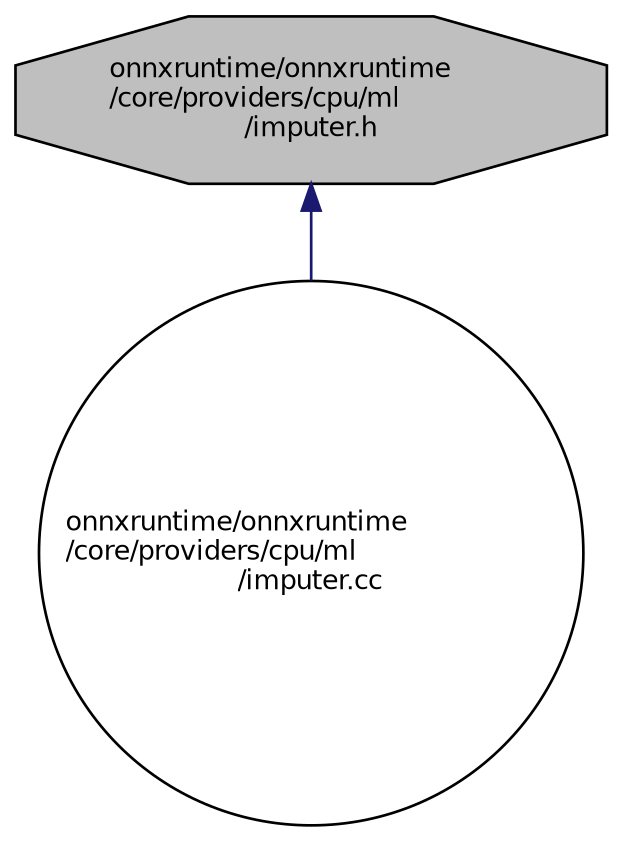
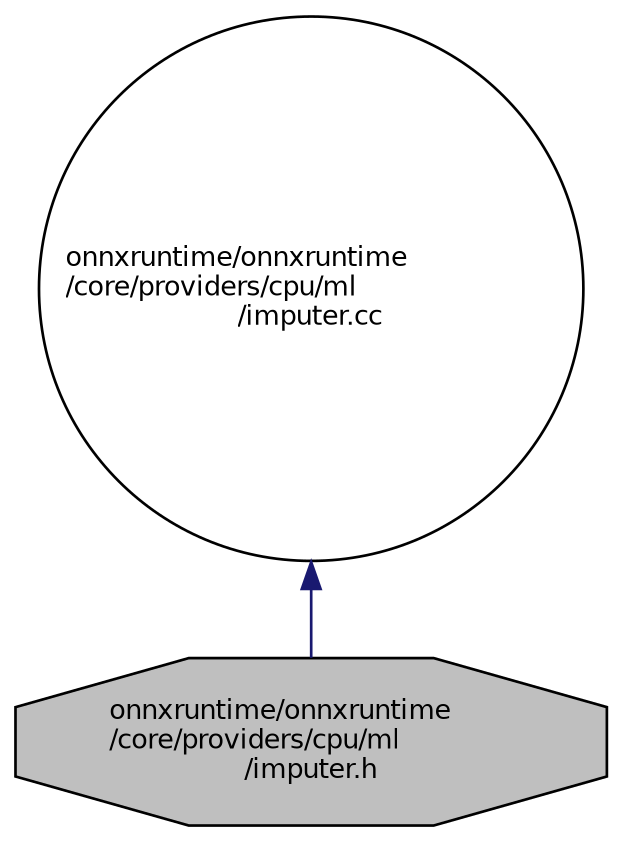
edge "onnxruntime/onnxruntime /core/providers/cpu/ml /imputer.cc" -> "onnxruntime/onnxruntime /core/providers/cpu/ml /imputer.h": reversed
